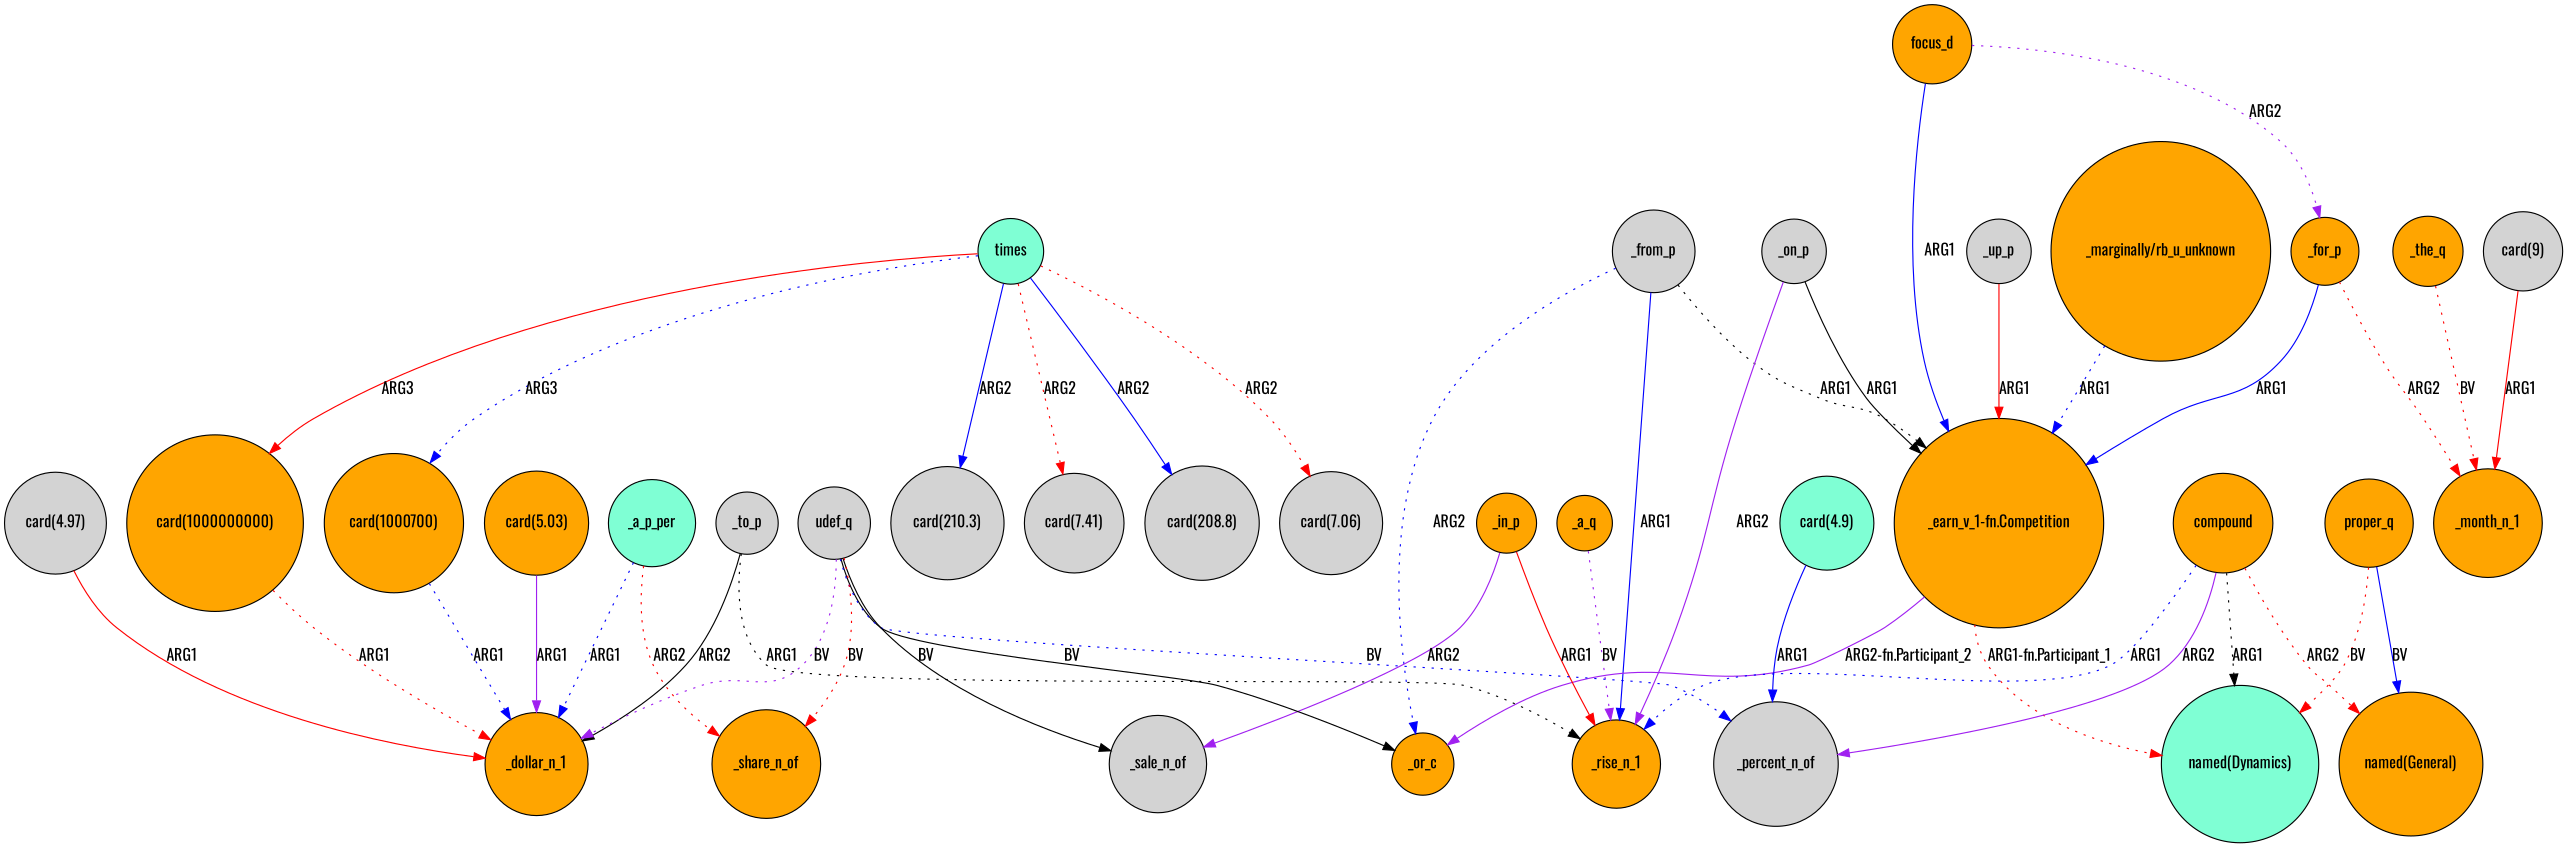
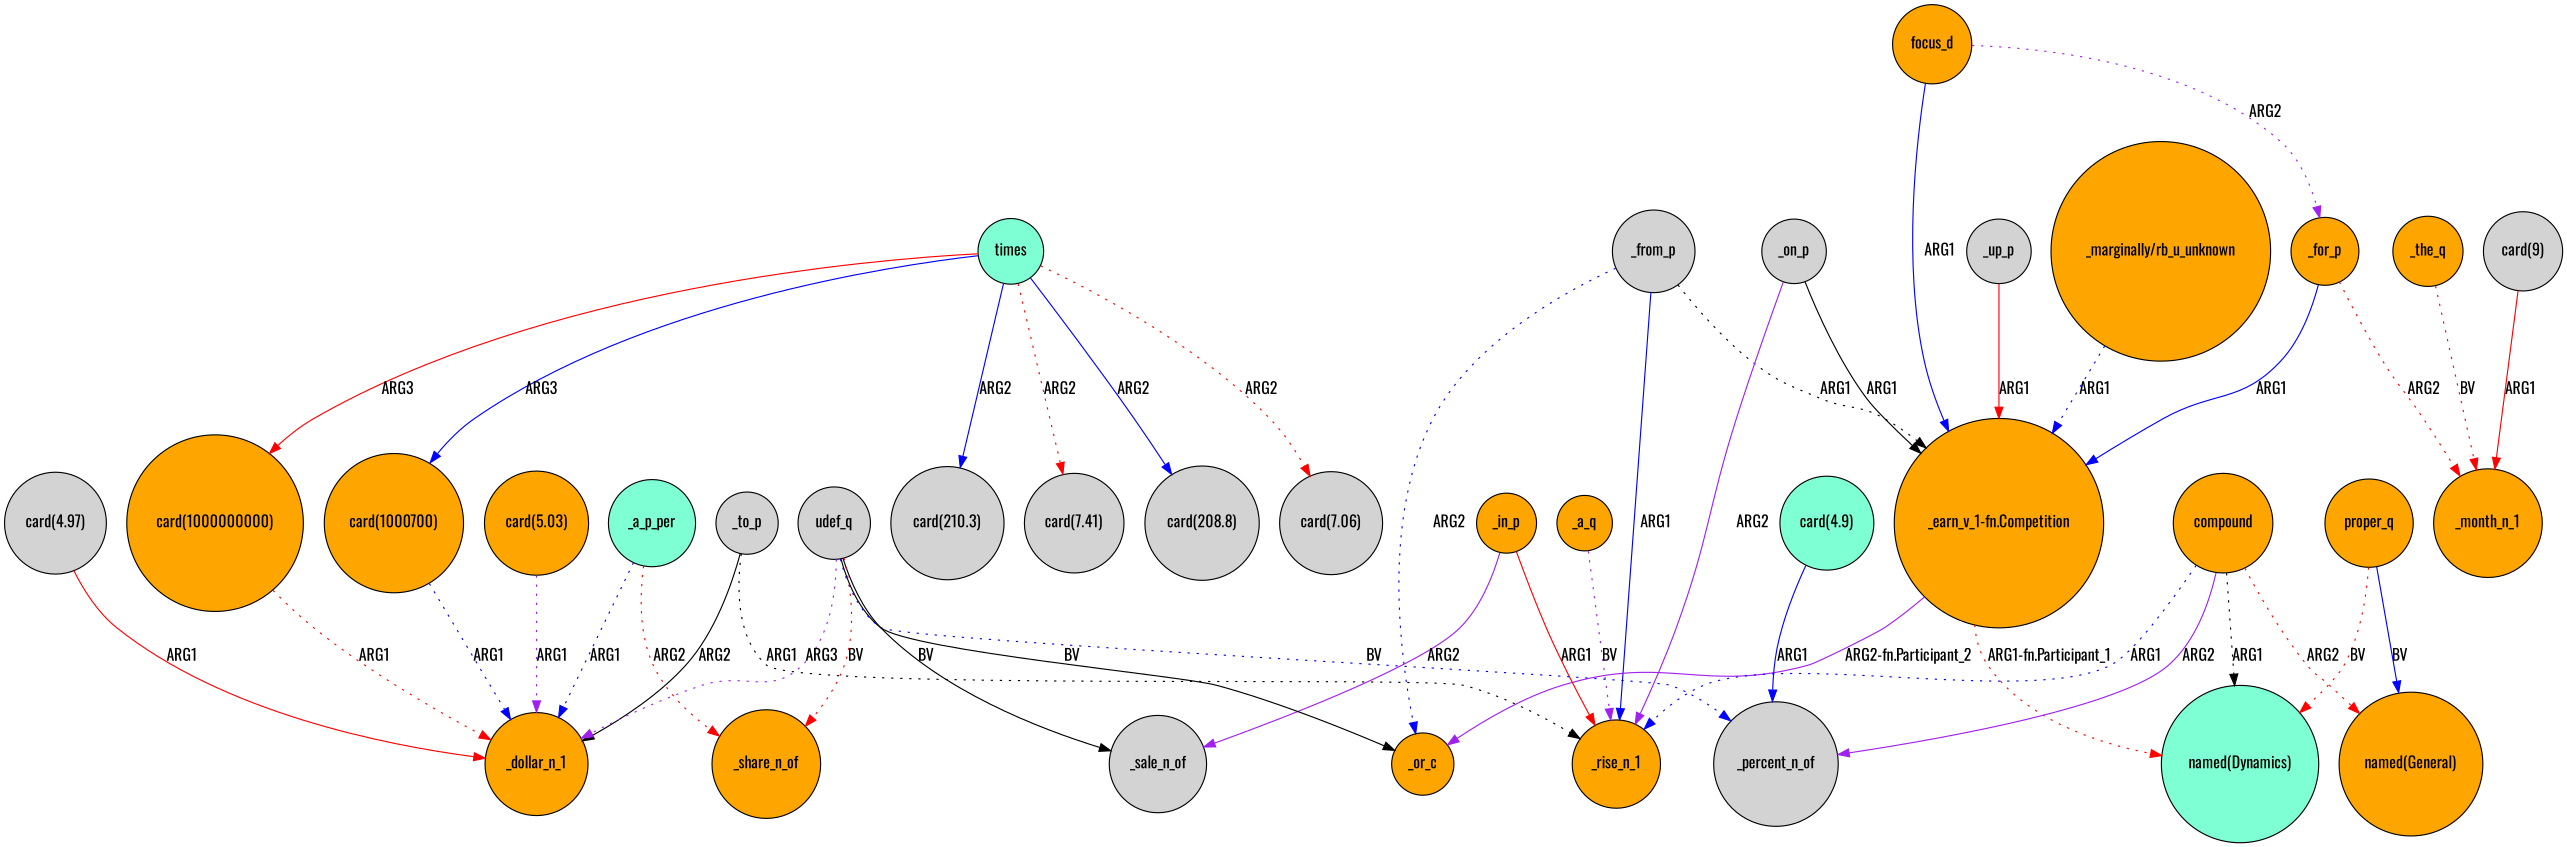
edge "times" -> "card(1000700)": style dotted -> solid
edge "card(5.03)" -> "_dollar_n_1": style solid -> dotted
edge "udef_q" -> "_dollar_n_1": label "BV" -> "ARG3"
